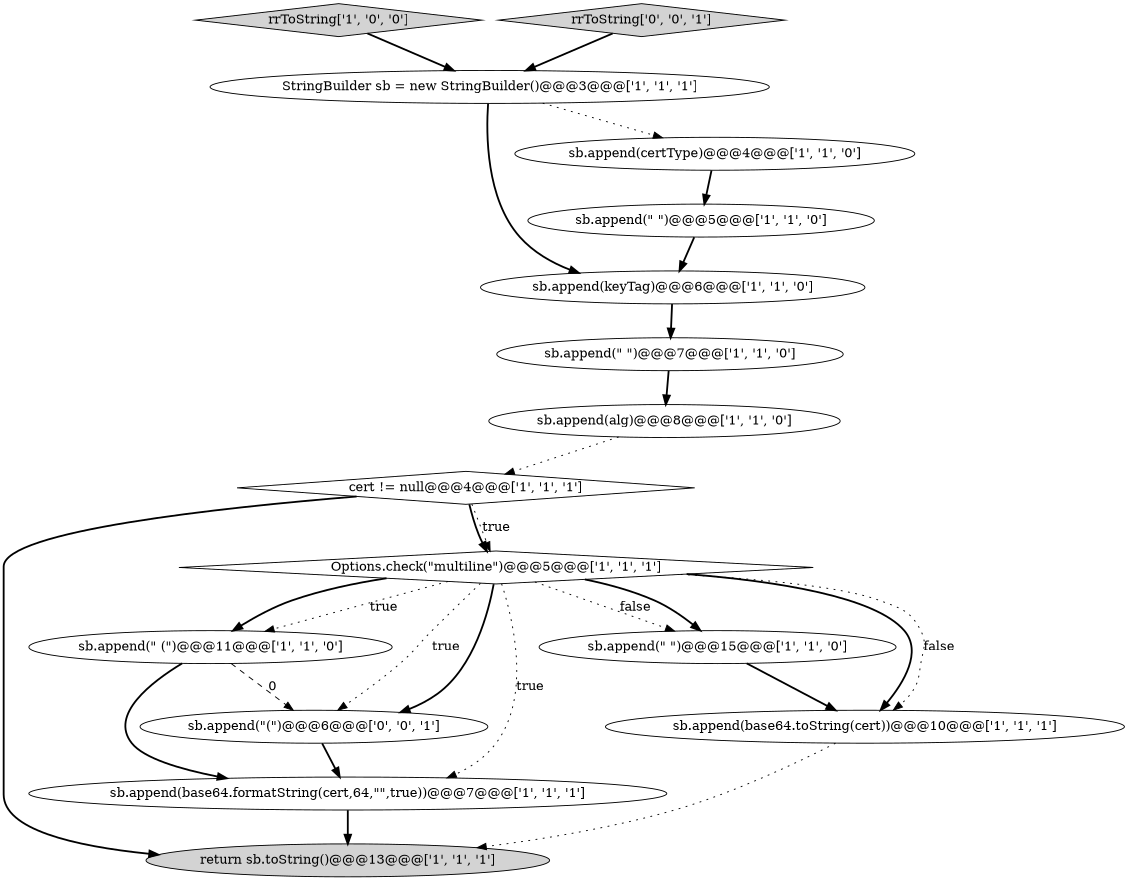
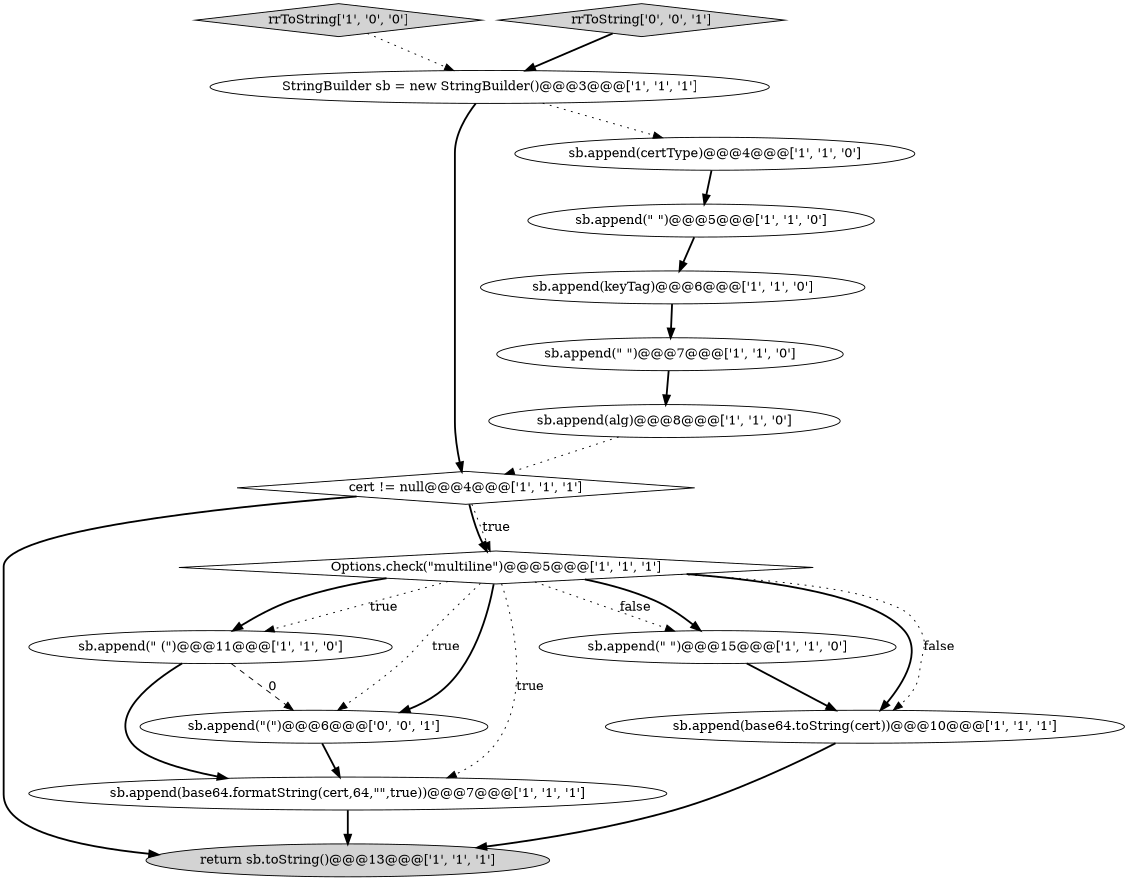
edge "rrToString['1', '0', '0']" -> "StringBuilder sb = new StringBuilder()@@@3@@@['1', '1', '1']": style bold -> dotted
edge "StringBuilder sb = new StringBuilder()@@@3@@@['1', '1', '1']" -> "sb.append(keyTag)@@@6@@@['1', '1', '0']": now "StringBuilder sb = new StringBuilder()@@@3@@@['1', '1', '1']" -> "cert != null@@@4@@@['1', '1', '1']"
edge "sb.append(base64.toString(cert))@@@10@@@['1', '1', '1']" -> "return sb.toString()@@@13@@@['1', '1', '1']": style dotted -> bold
